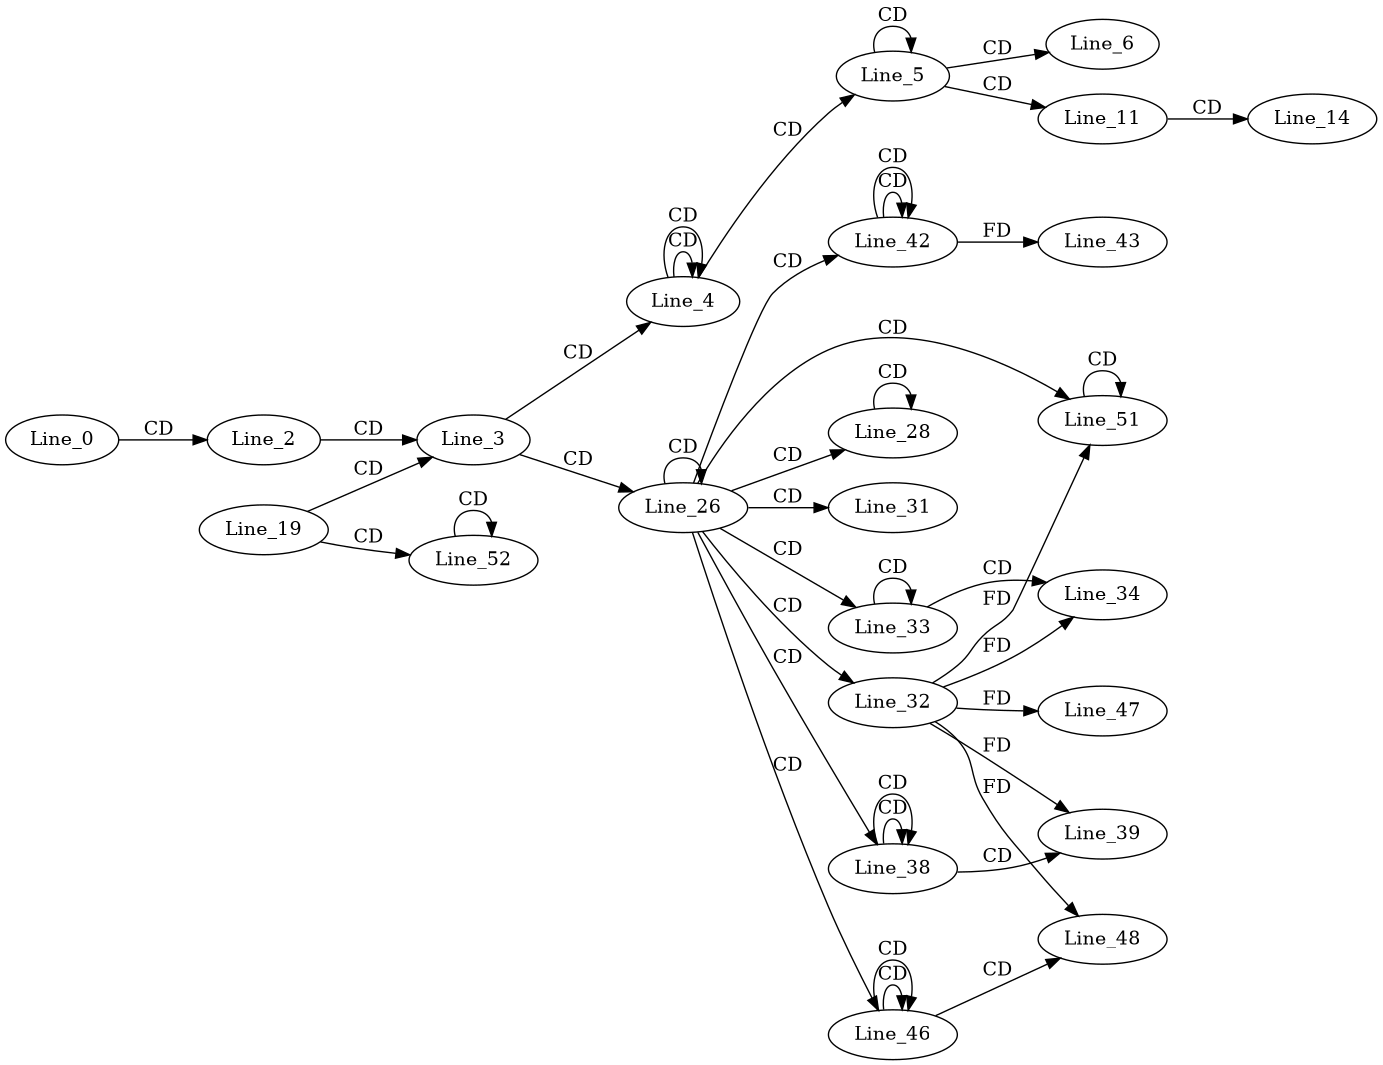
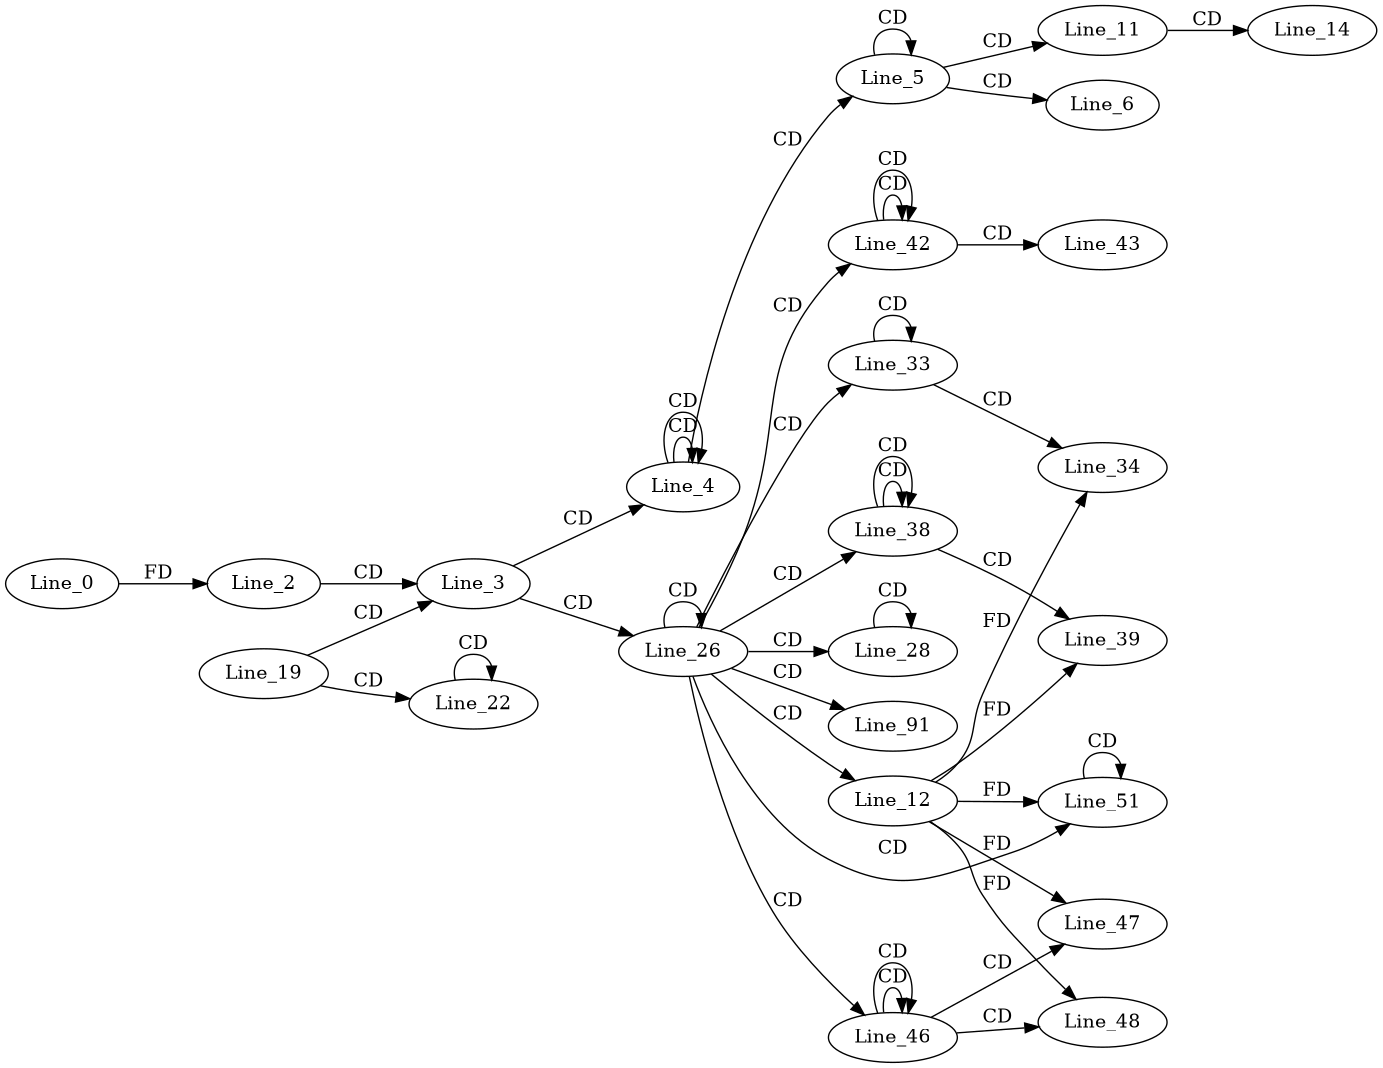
edge "Line_42" -> "Line_43": label "FD" -> "CD"
edge "Line_0" -> "Line_2": label "CD" -> "FD"
node "Line_31": label "Line_31" -> "Line_91"
node "Line_52": label "Line_52" -> "Line_22"
node "Line_32": label "Line_32" -> "Line_12"
edge "Line_46" -> "Line_47": added, label "CD"
